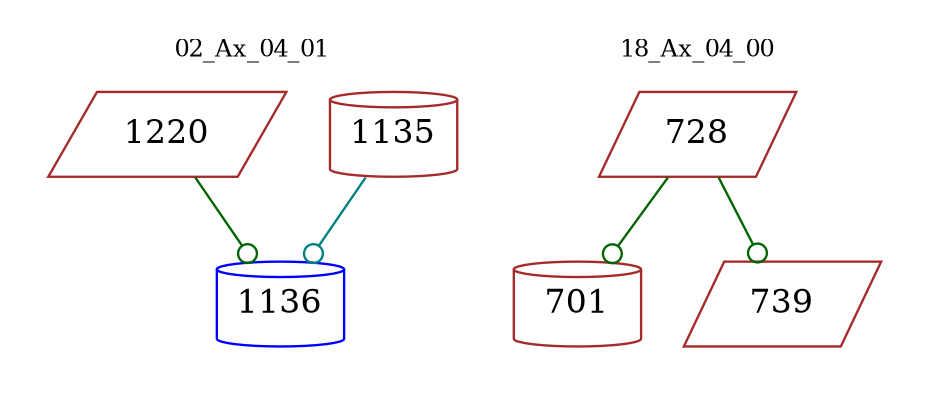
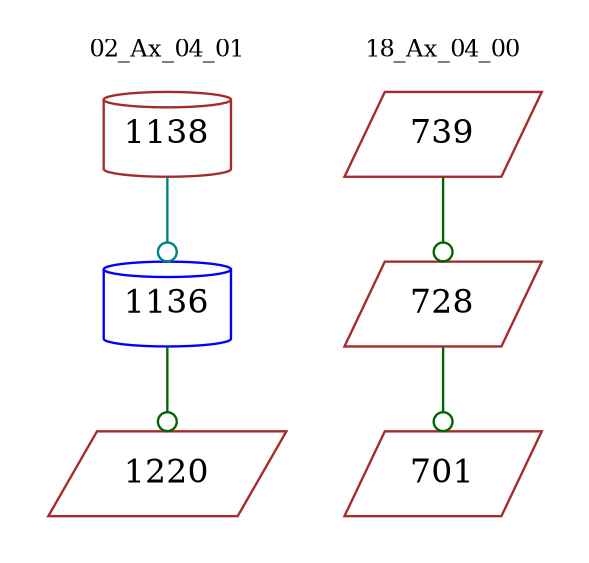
node "1135": label "1135" -> "1138"
edge "728" -> "739": reversed
edge "1220" -> "1136": reversed
node "701": shape cylinder -> parallelogram
